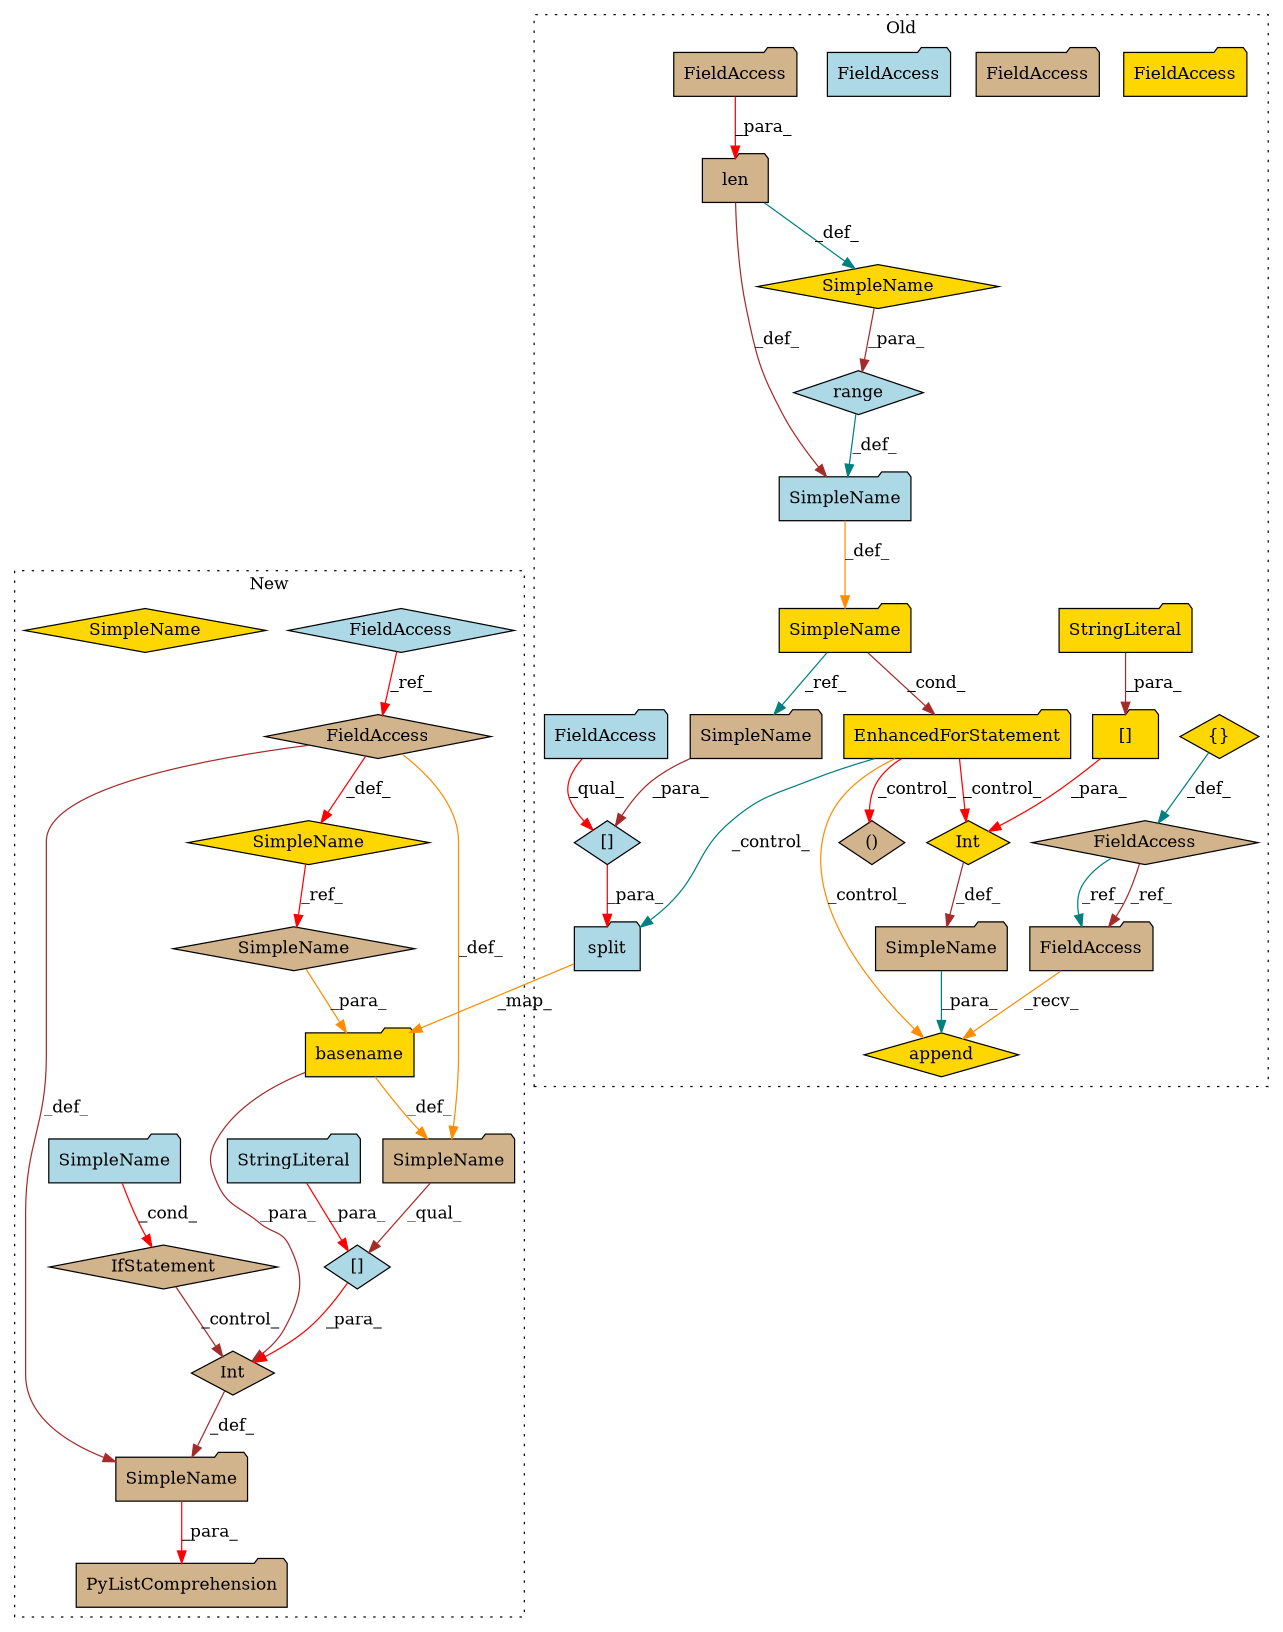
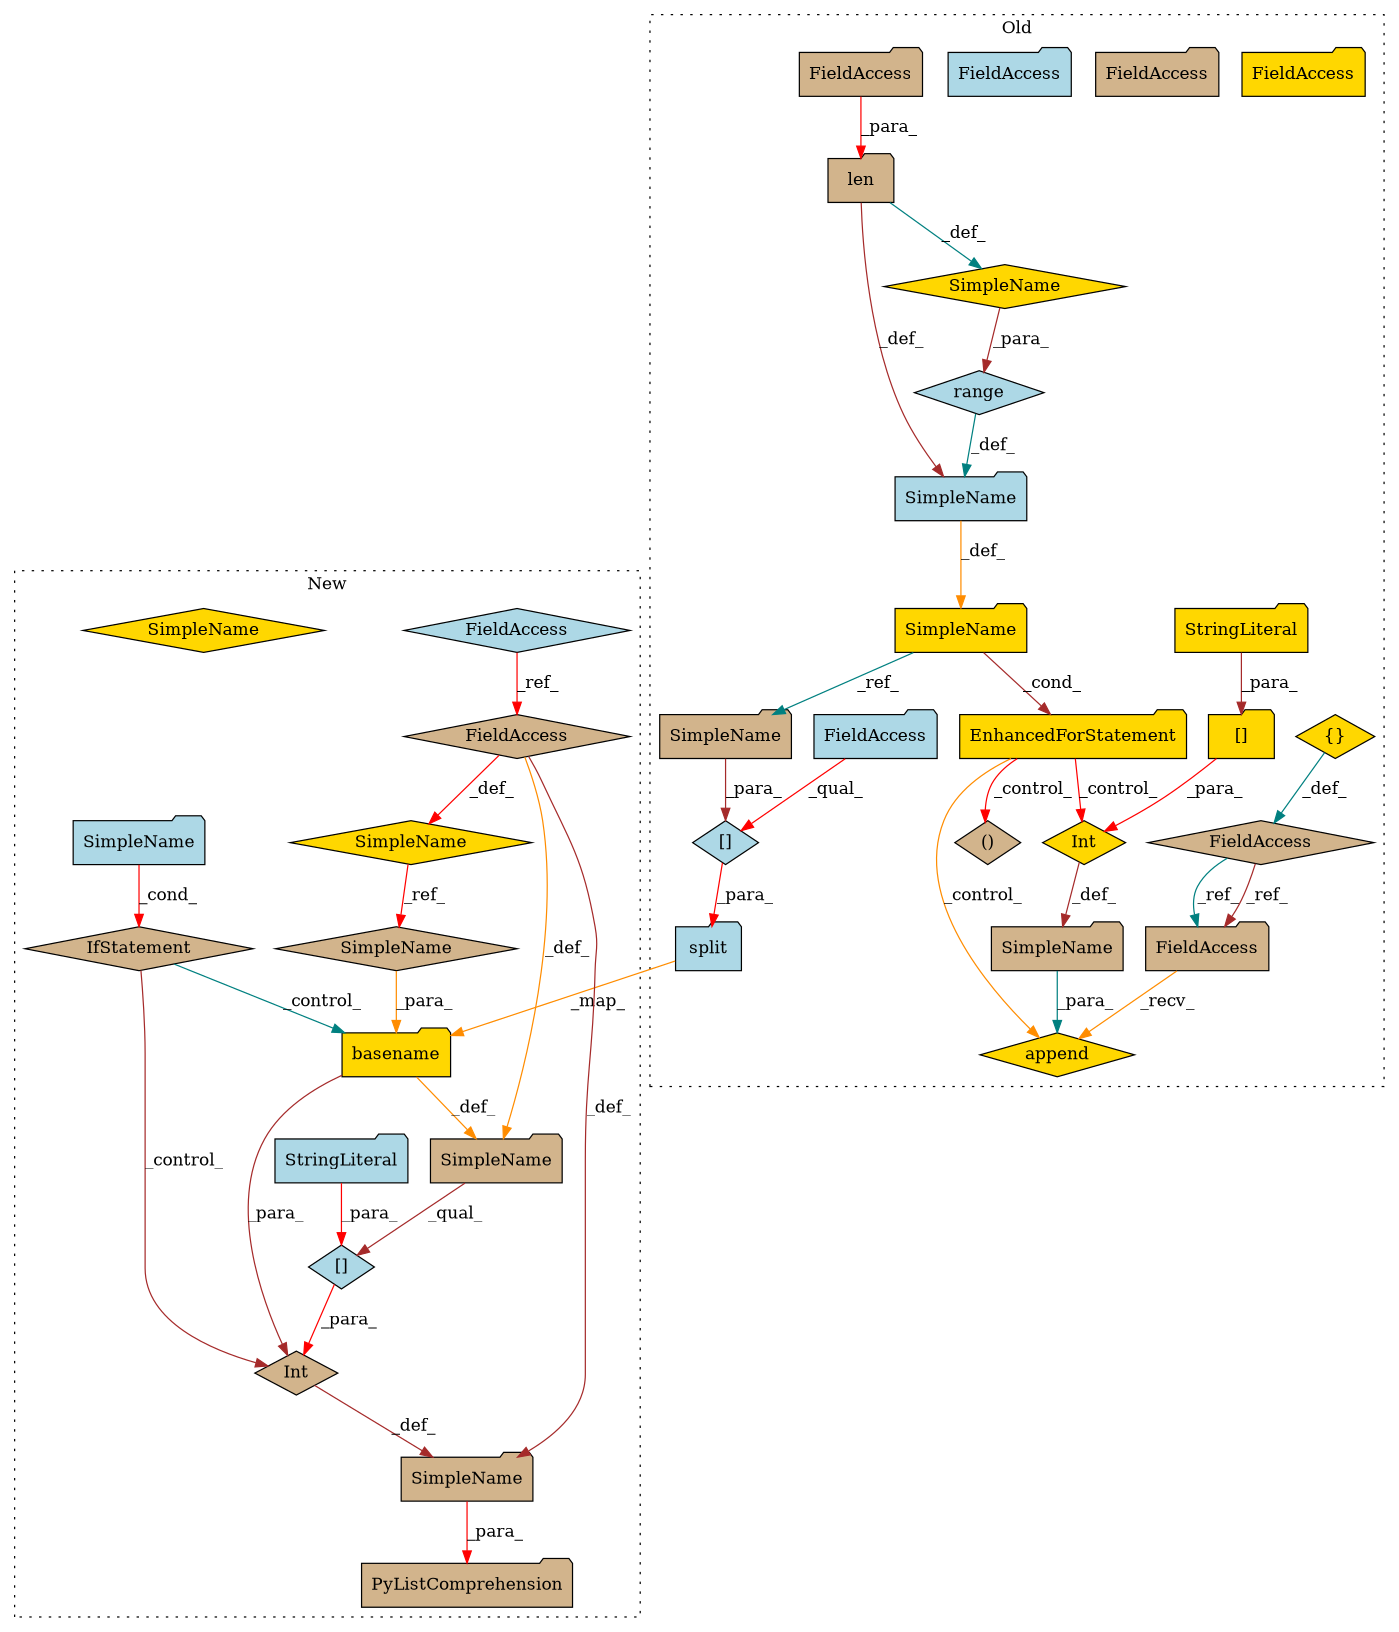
edge "EnhancedForStatement" -> "split": removed, label "_control_"
edge "IfStatement" -> "basename": added, label "_control_"
